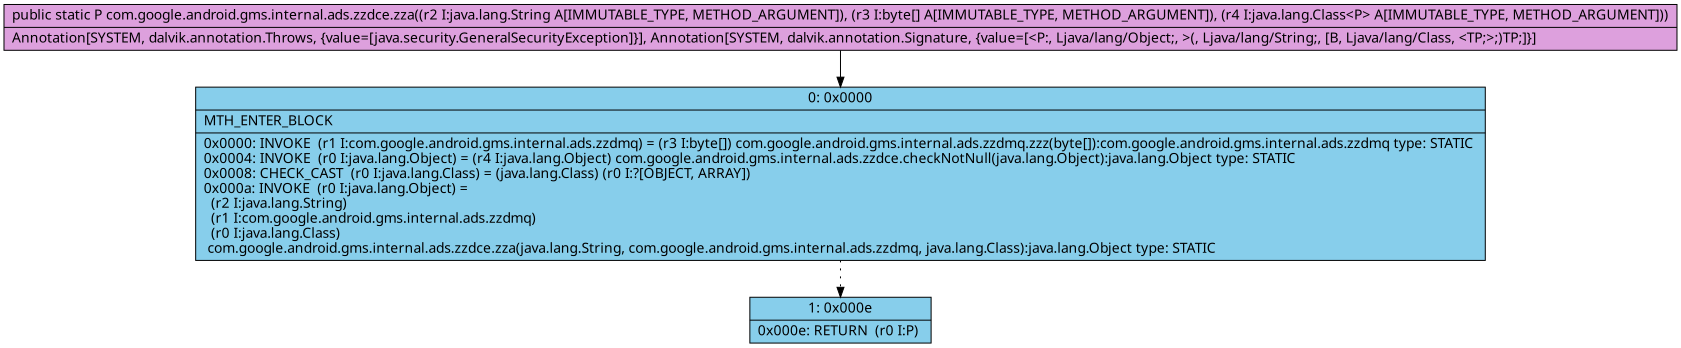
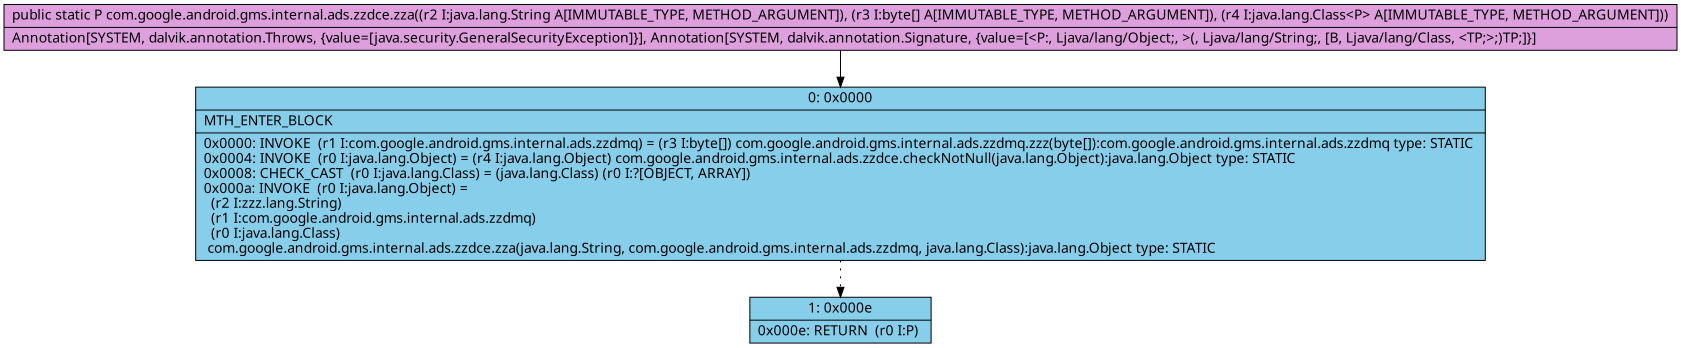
node "0: 0x0000": text "(r2 I:java.lang.String)" -> "(r2 I:zzz.lang.String)"
